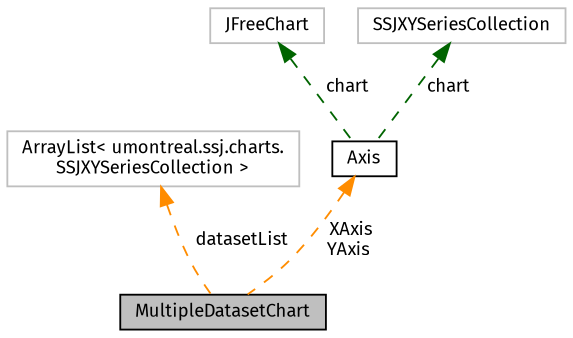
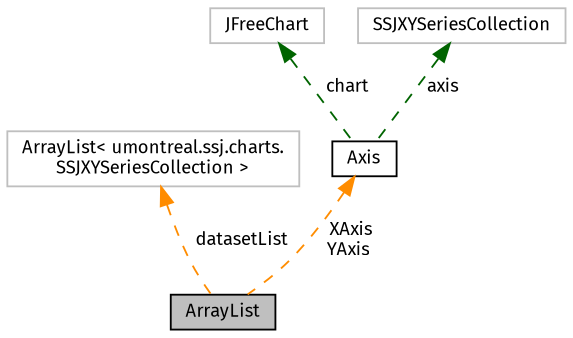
edge "Axis" -> "SSJXYSeriesCollection": label " chart" -> " axis"
node "MultipleDatasetChart": label "MultipleDatasetChart" -> "ArrayList"
